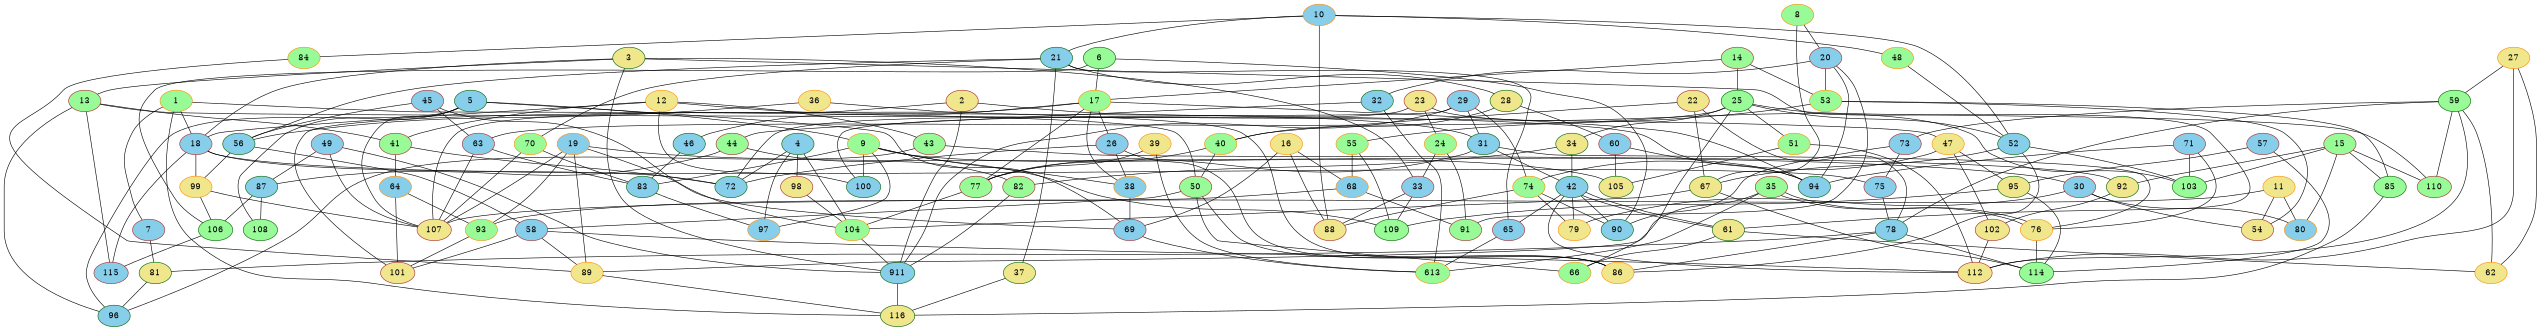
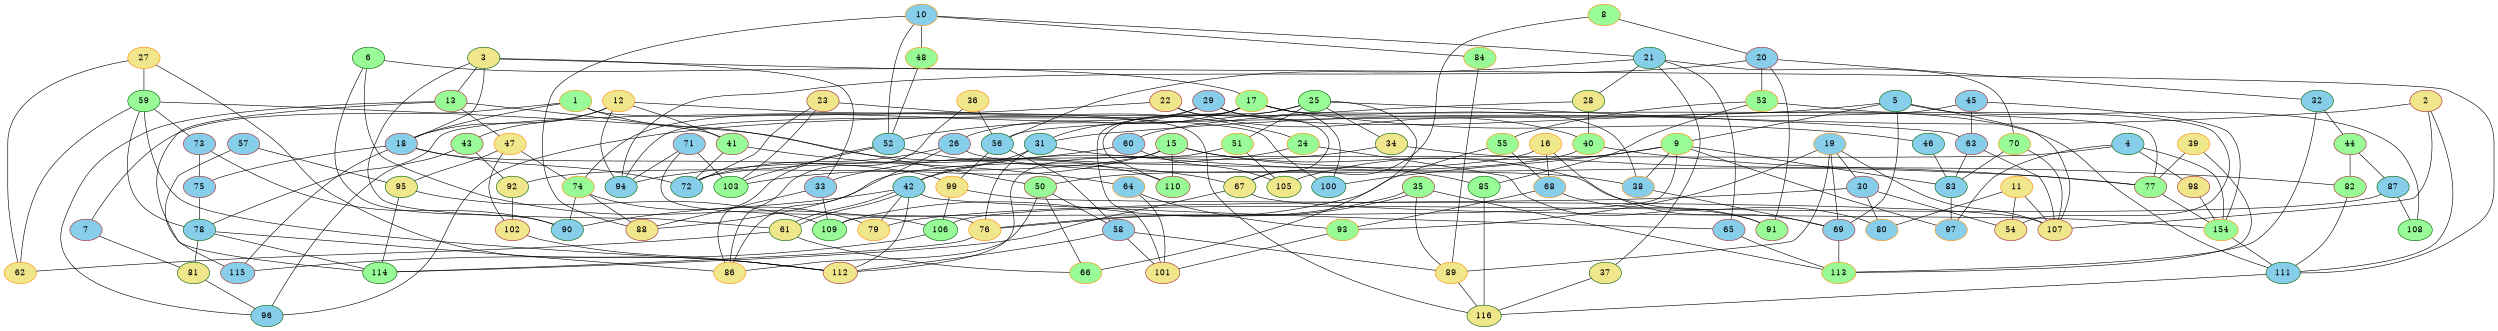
node "14": removed
node "49": removed
node "104": label "104" -> "154"
node "911": label "911" -> "111"
node "613": label "613" -> "113"
